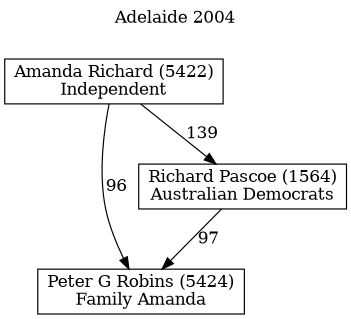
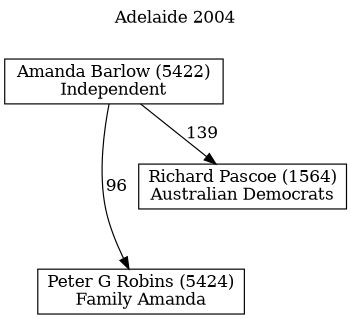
node "Amanda Richard (5422) Independent": label "Amanda Richard (5422) Independent" -> "Amanda Barlow (5422) Independent"
edge "Richard Pascoe (1564) Australian Democrats" -> "Peter G Robins (5424) Family Amanda": removed, label "97"
